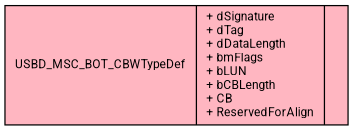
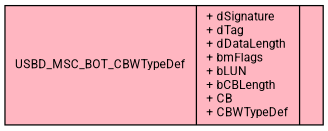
node "USBD_MSC_BOT_CBWTypeDef": text "+ ReservedForAlign" -> "+ CBWTypeDef"
